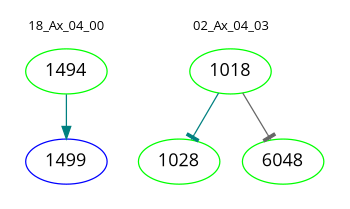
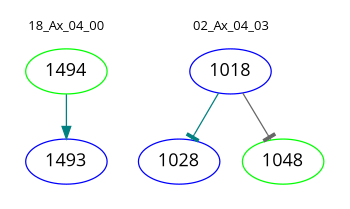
node "1018": color green -> blue
node "1499": label "1499" -> "1493"
node "1028": color green -> blue
node "6048": label "6048" -> "1048"
